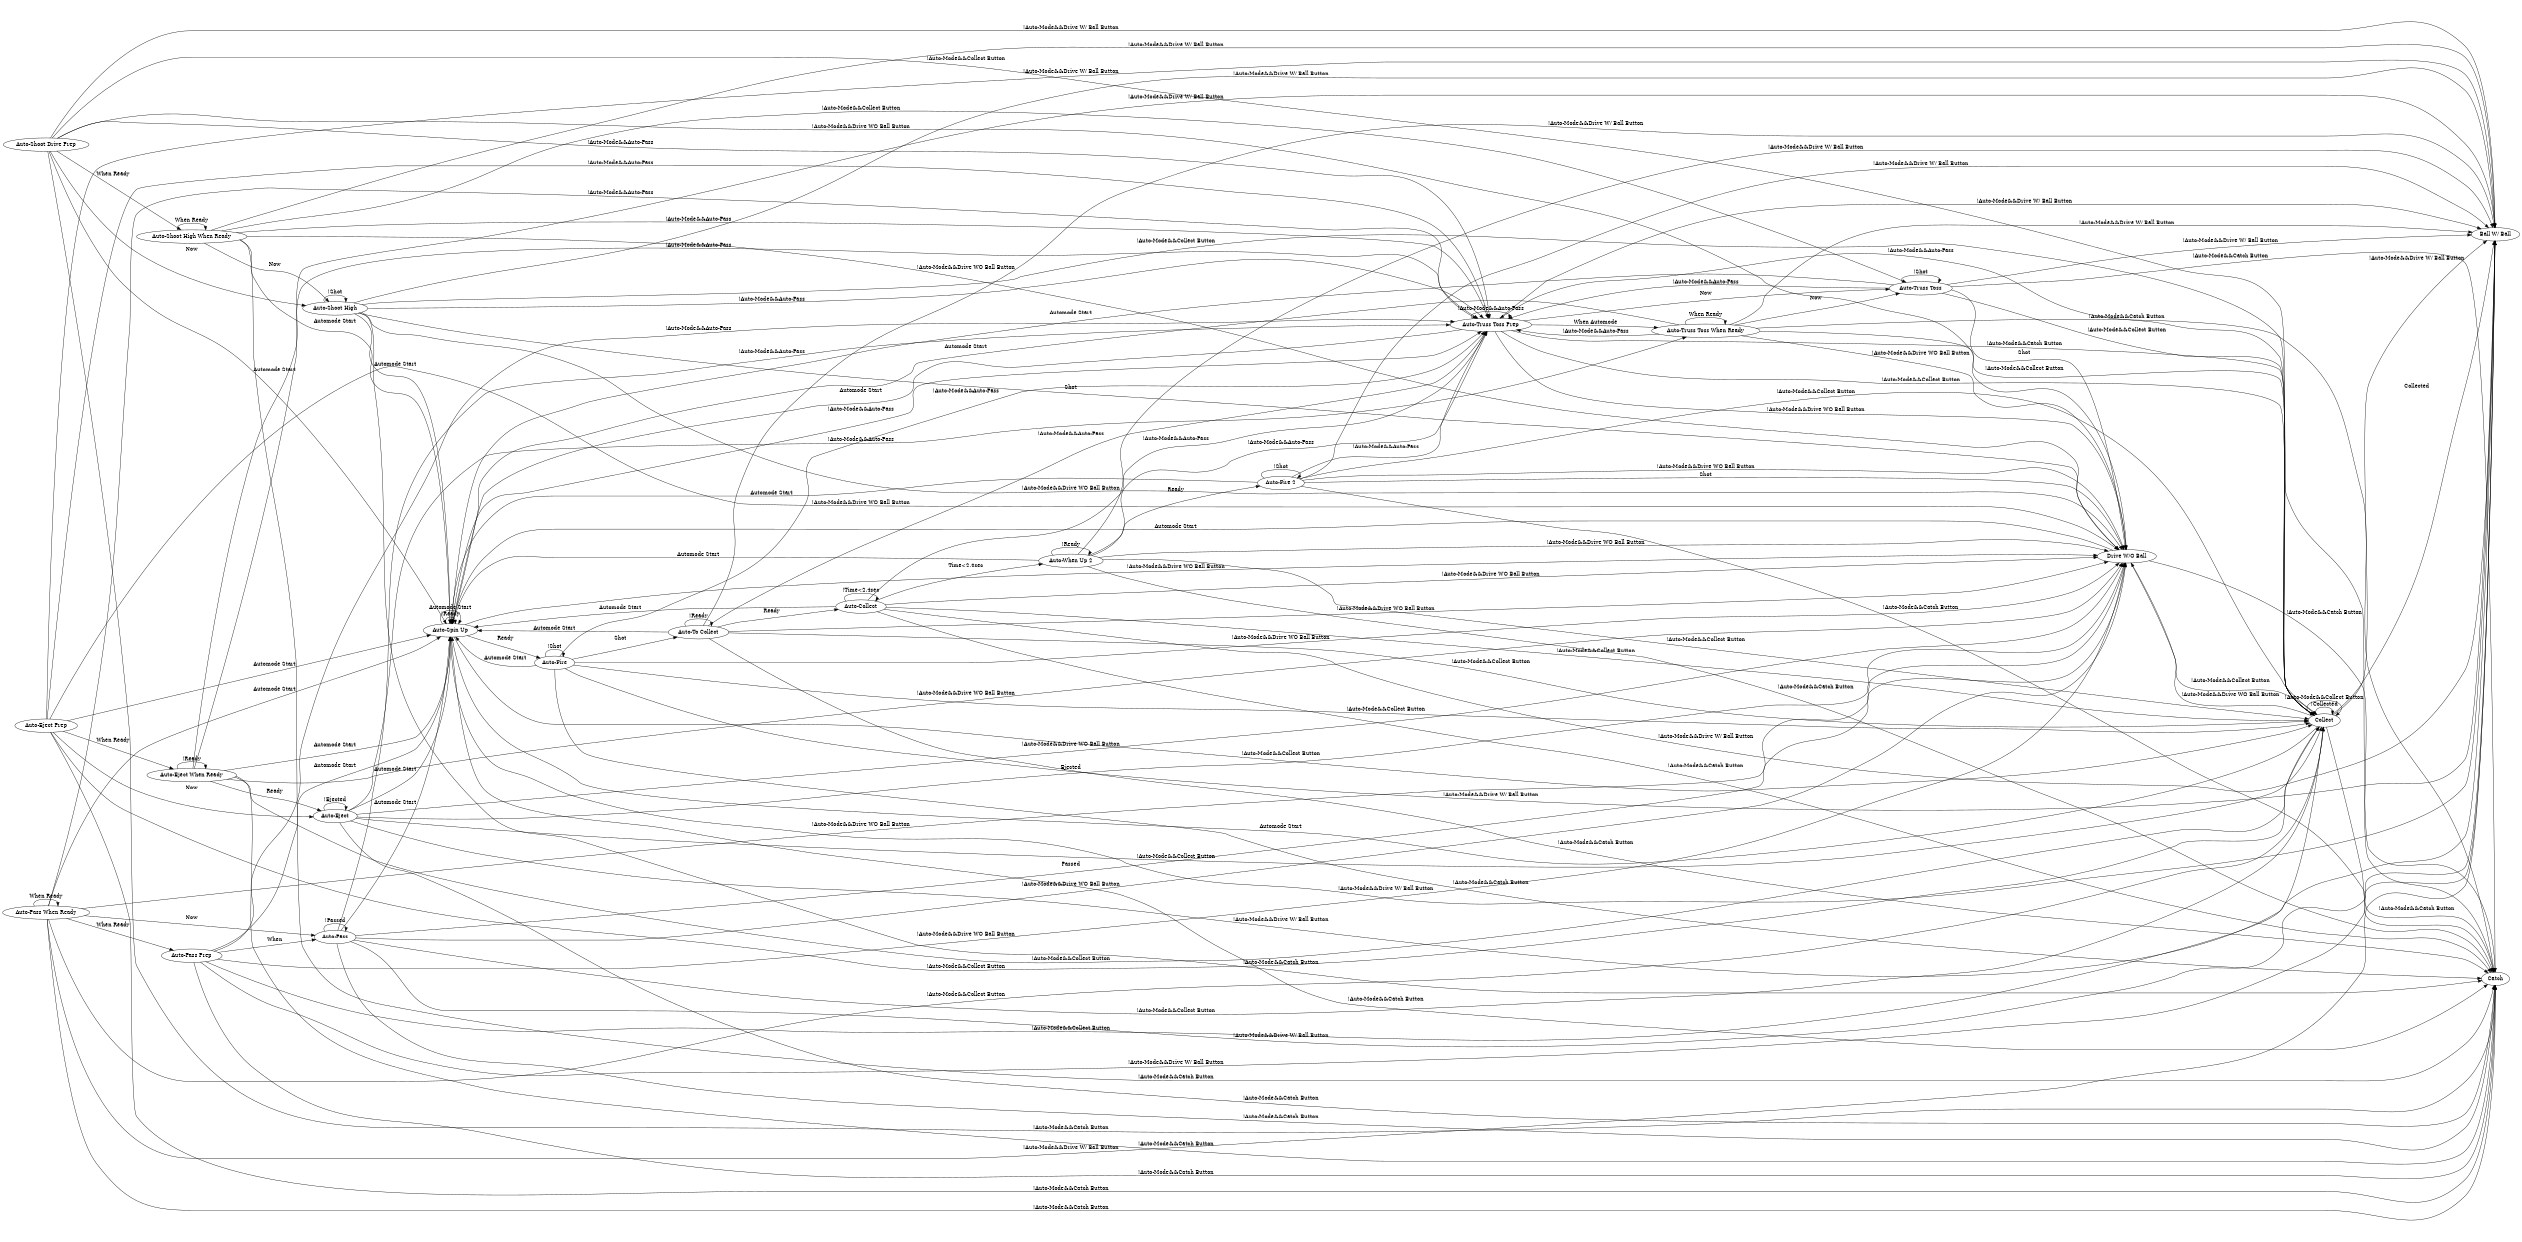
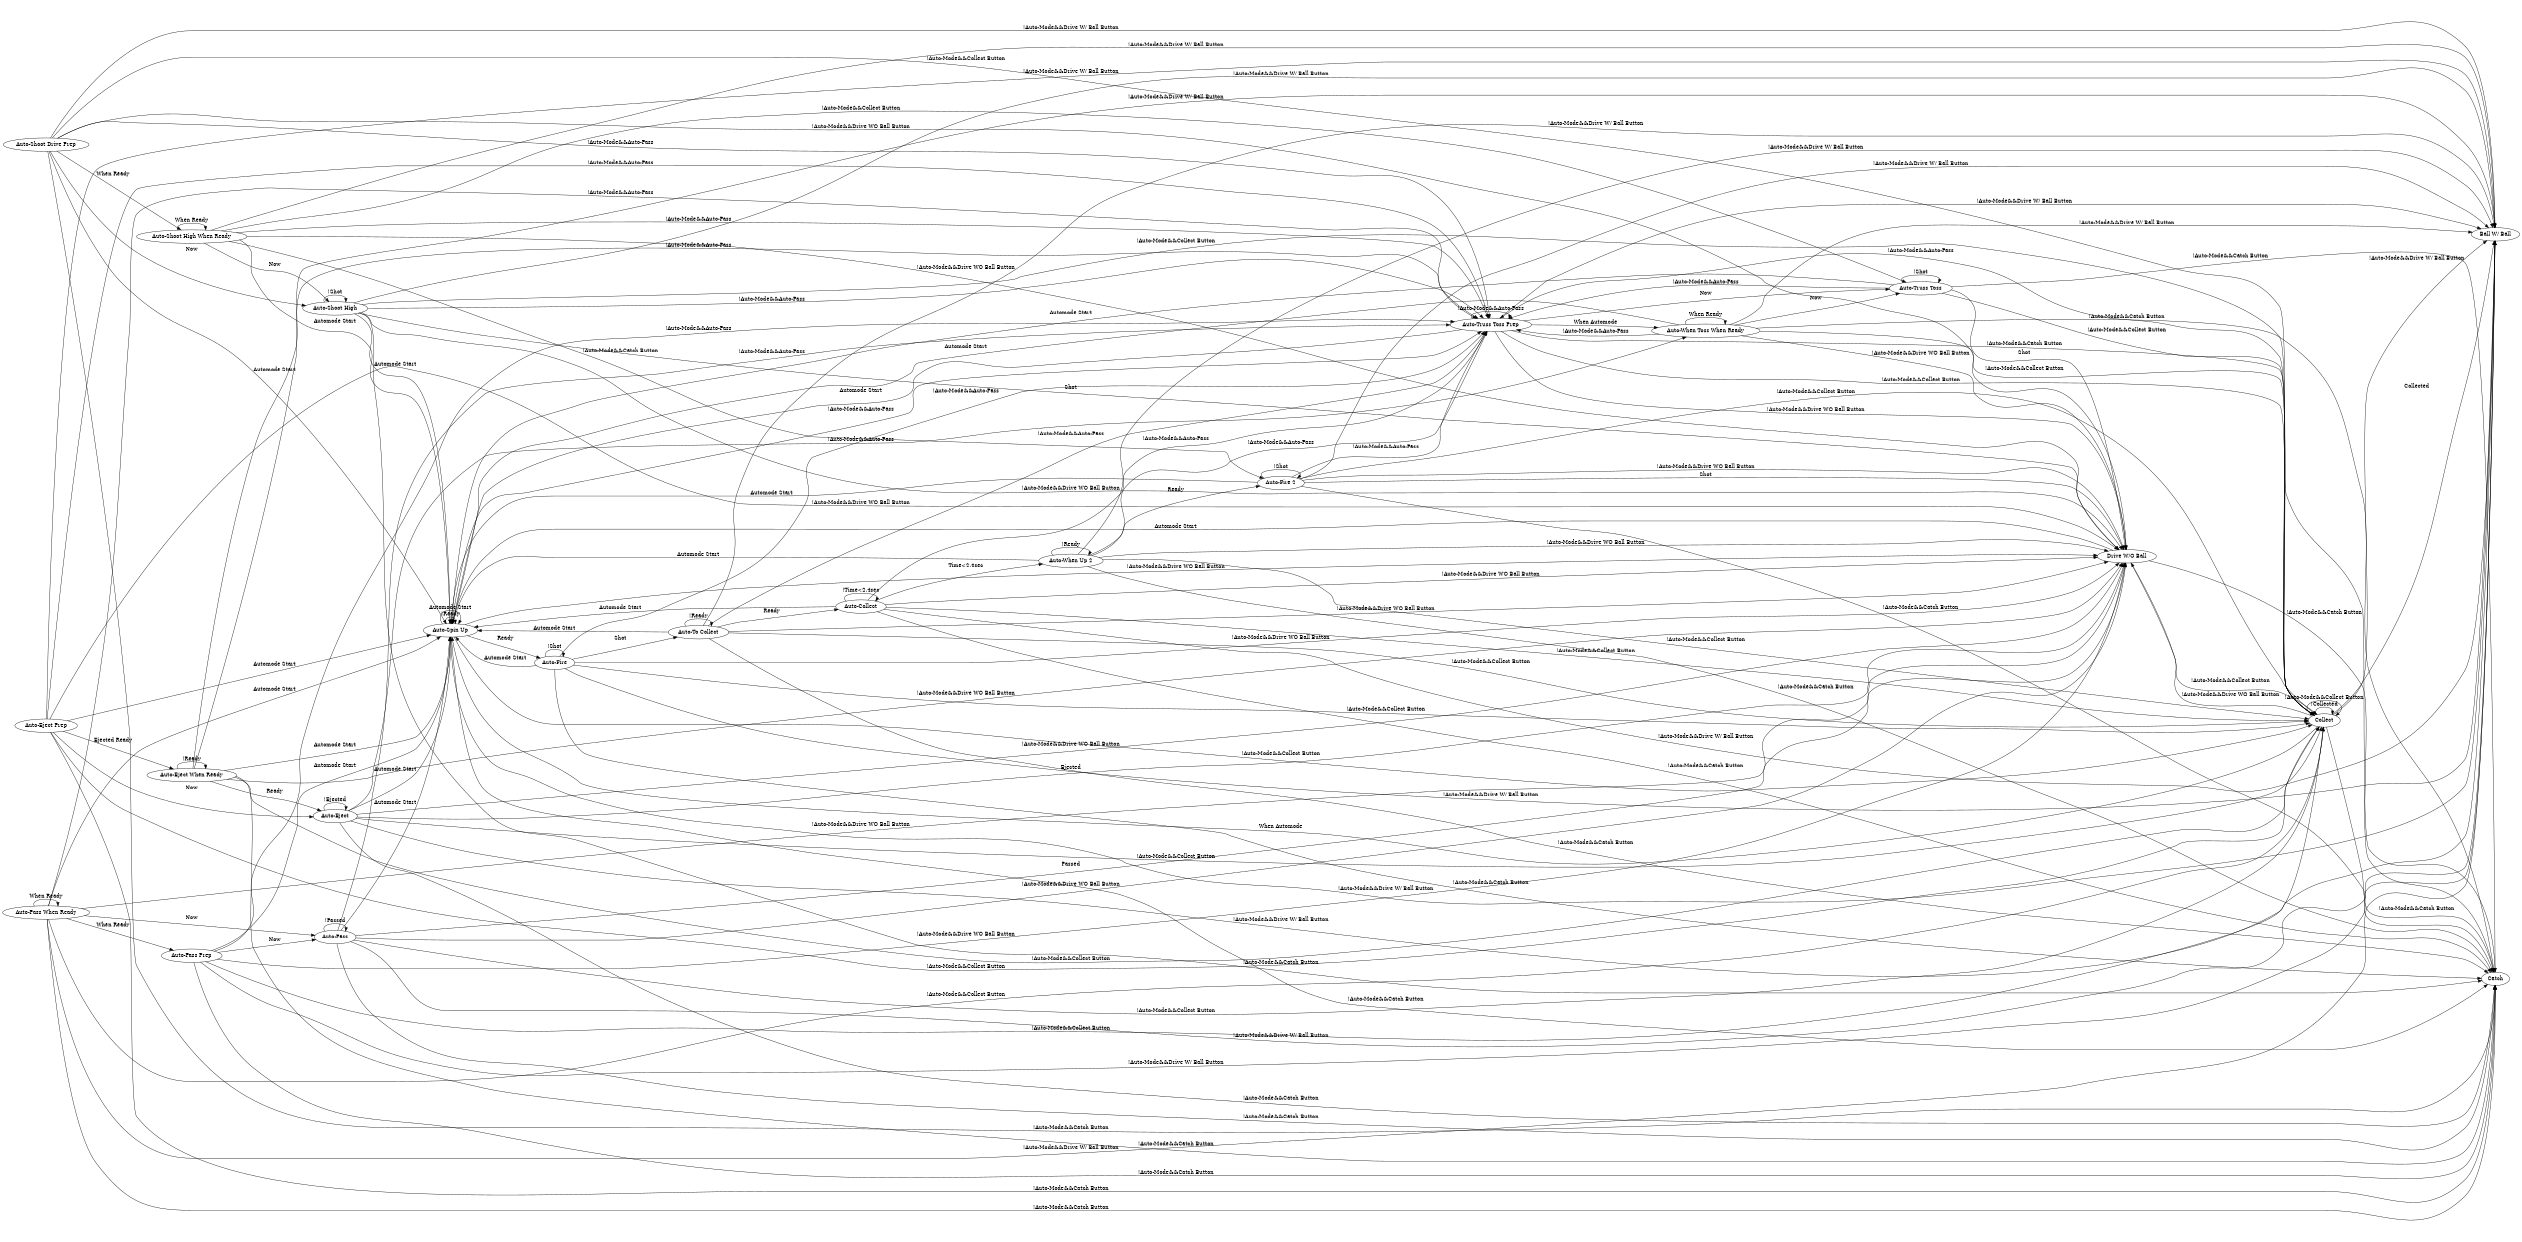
edge "Auto-Truss Toss" -> "Ball W/ Ball": removed, label "!Auto-Mode&&Drive W/ Ball Button"
node "Auto-Truss Toss When Ready": label "Auto-Truss Toss When Ready" -> "Auto-When Toss When Ready"
edge "Auto-Eject Prep" -> "Auto-Eject When Ready": label "When Ready" -> "Ejected Ready"
edge "Collect" -> "Auto-Spin Up": label "Automode Start" -> "When Automode"
edge "Auto-Pass Prep" -> "Auto-Pass": label "When" -> "Now"
edge "Auto-Shoot High When Ready" -> "Catch": now "Auto-Shoot High When Ready" -> "Auto-Fire 2"
